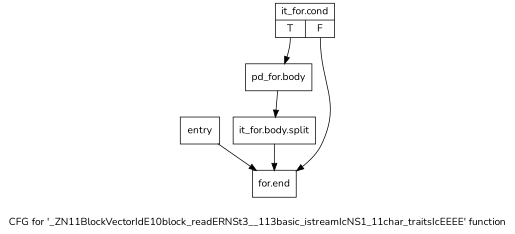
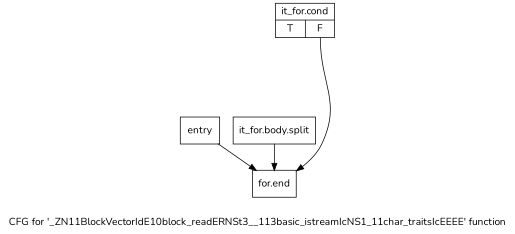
node "pd_for.body": removed
